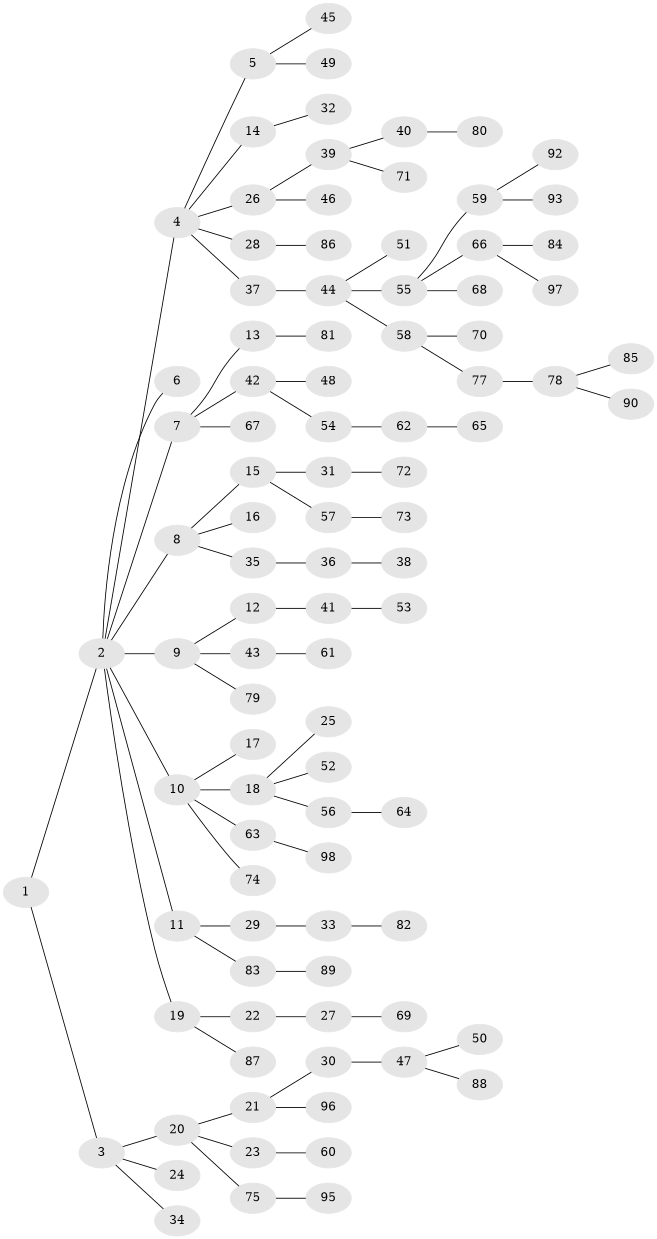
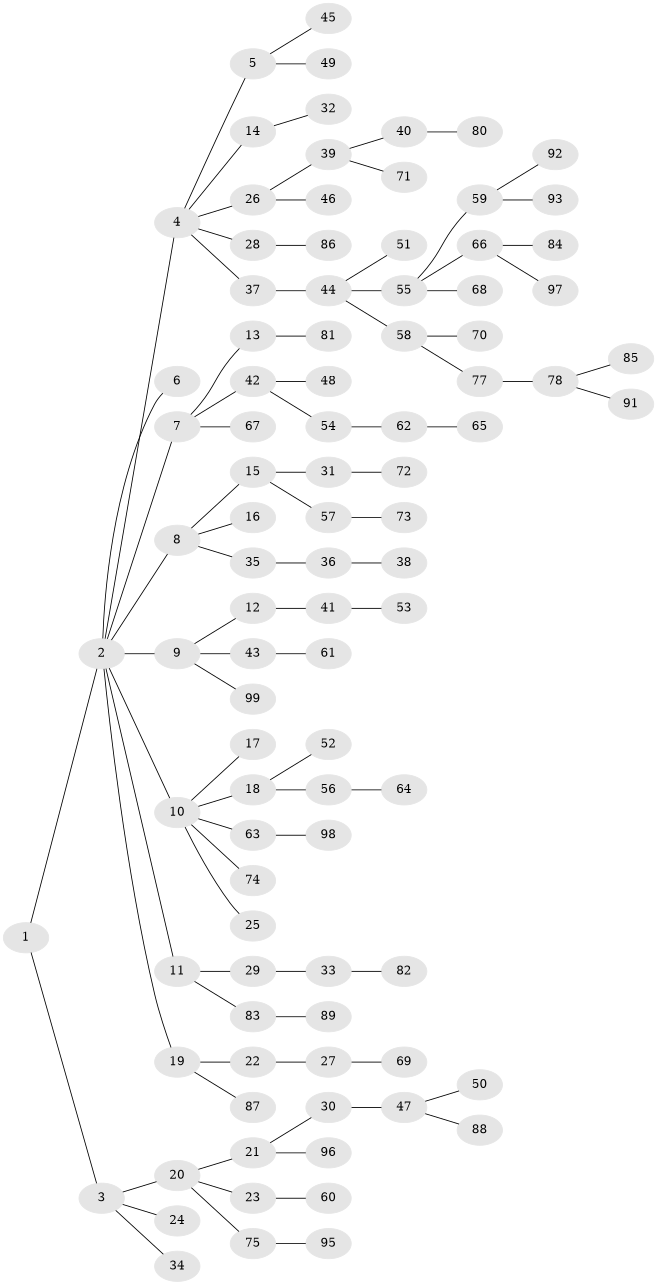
node "90": label "90" -> "91"
node "79": label "79" -> "99"
edge "25" -- "18": now "25" -- "10"
